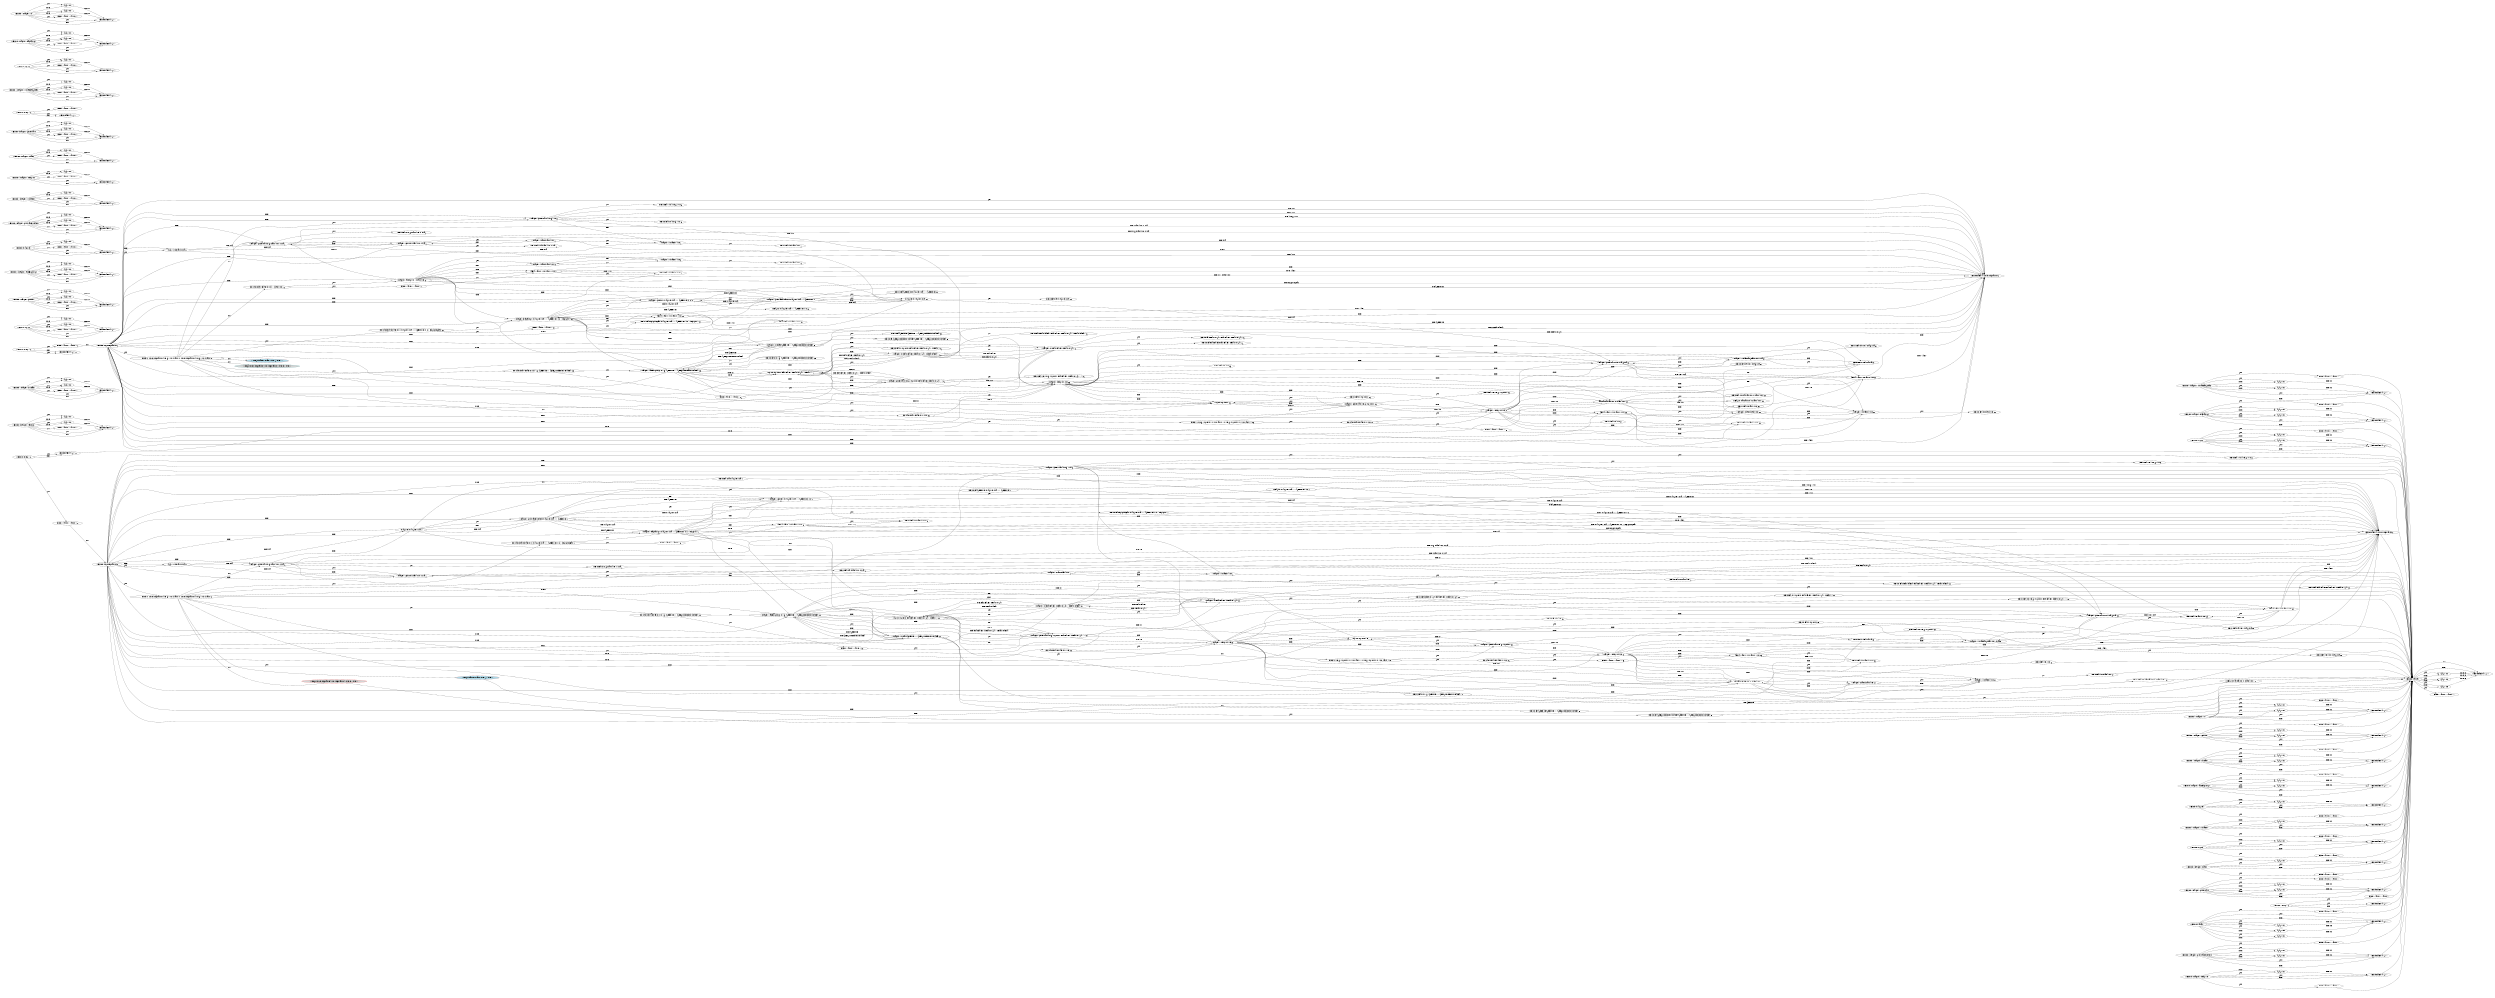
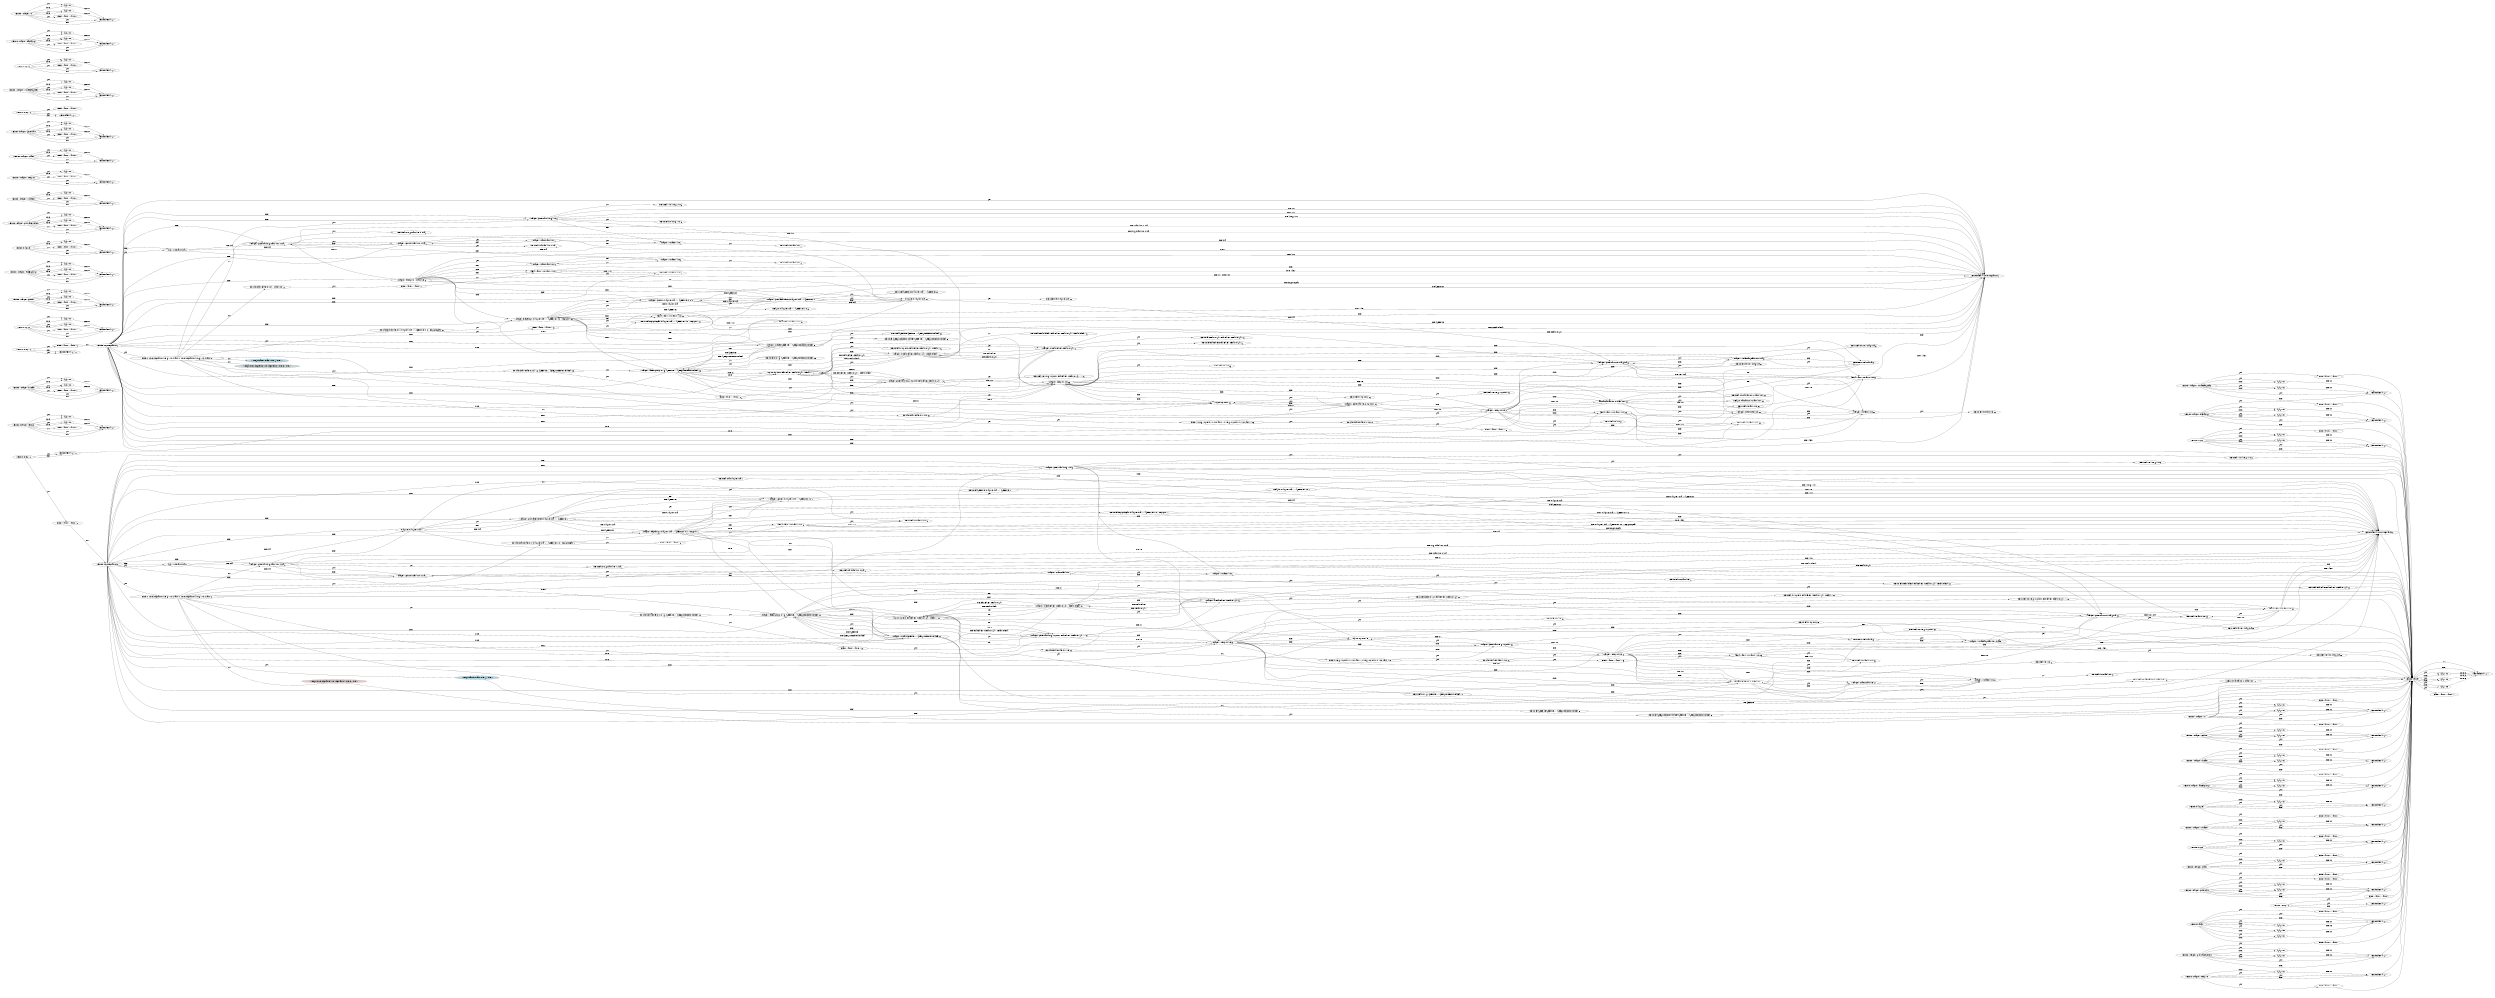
edge "(CONTROL_STRUCTURE,IF,if (sz < sizeof(*info)))" -> "(<operator>.lessThan,sz < sizeof(*info))": removed, label "AST:"
